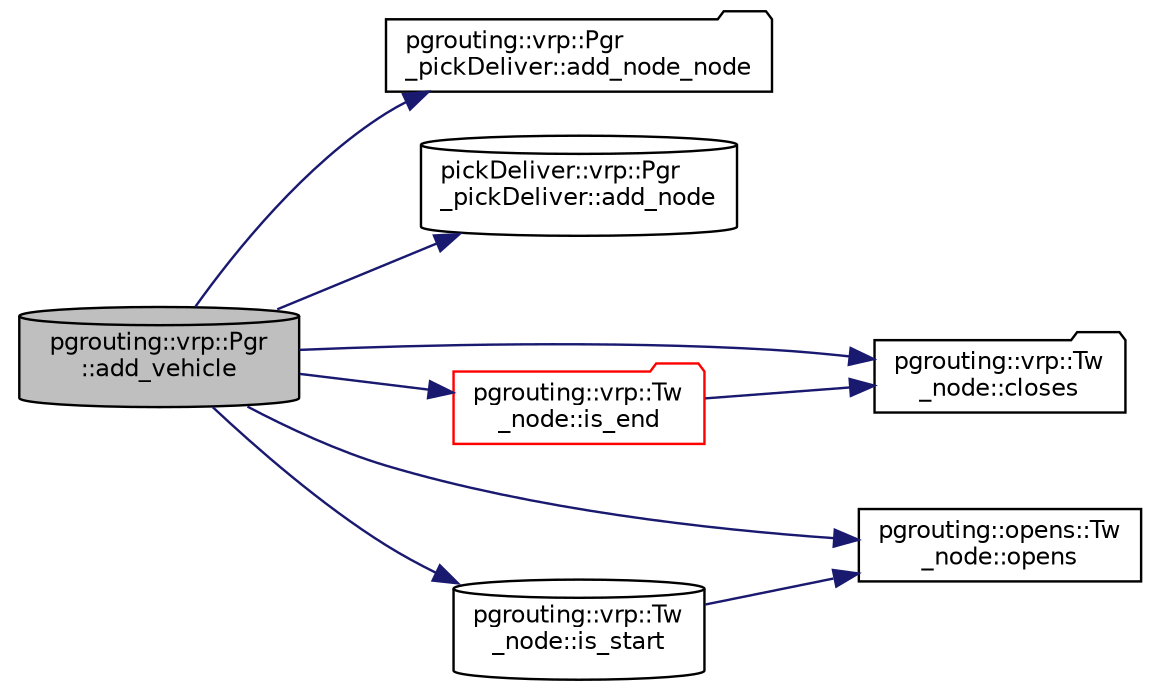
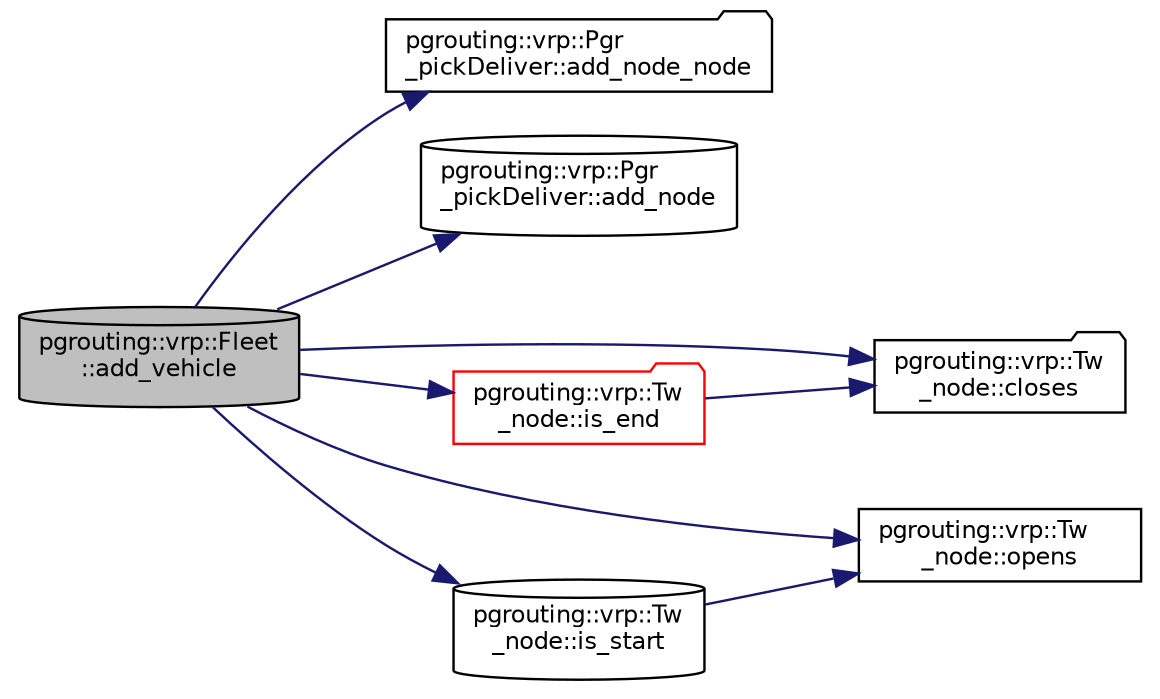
node "pickDeliver::vrp::Pgr _pickDeliver::add_node": label "pickDeliver::vrp::Pgr _pickDeliver::add_node" -> "pgrouting::vrp::Pgr _pickDeliver::add_node"
node "pgrouting::vrp::Pgr ::add_vehicle": label "pgrouting::vrp::Pgr ::add_vehicle" -> "pgrouting::vrp::Fleet ::add_vehicle"
node "pgrouting::opens::Tw _node::opens": label "pgrouting::opens::Tw _node::opens" -> "pgrouting::vrp::Tw _node::opens"
